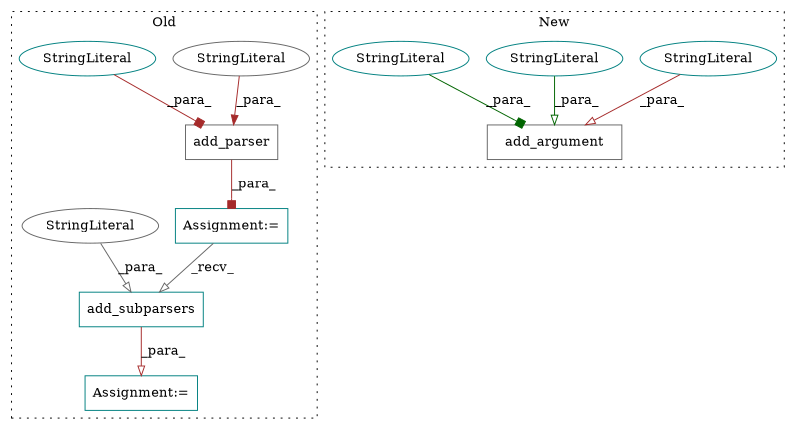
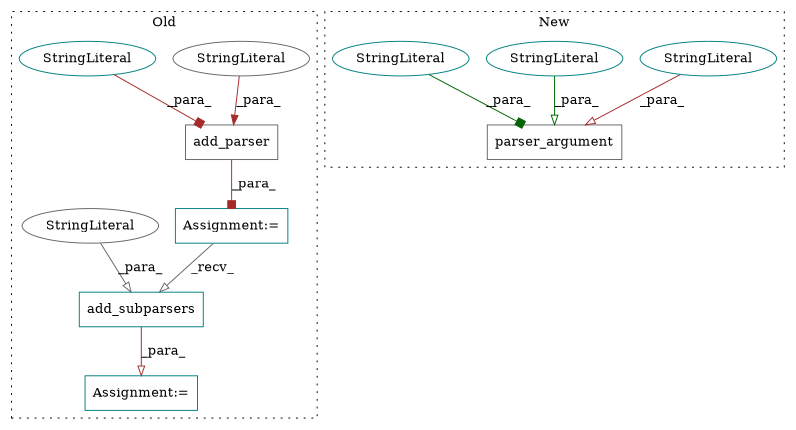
node "add_argument": label "add_argument" -> "parser_argument"
